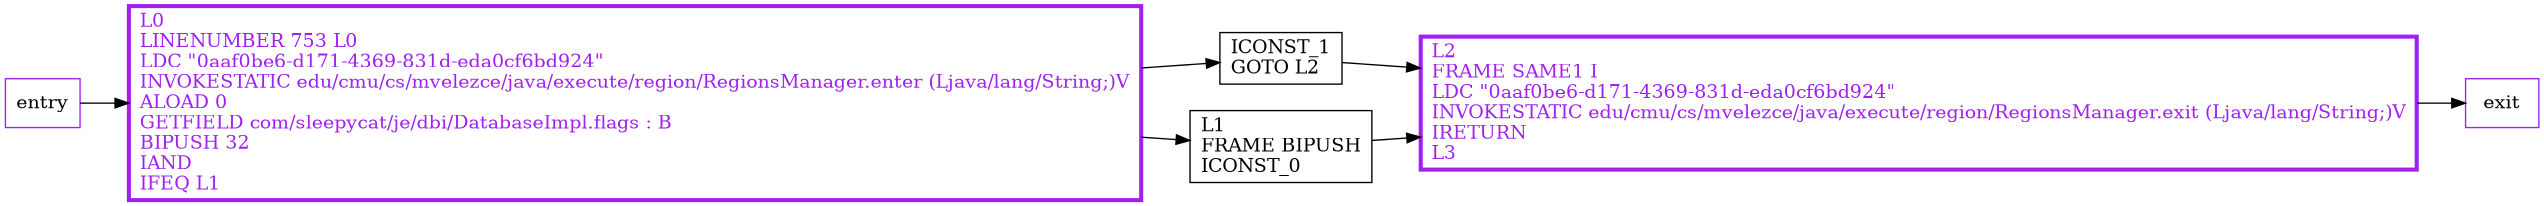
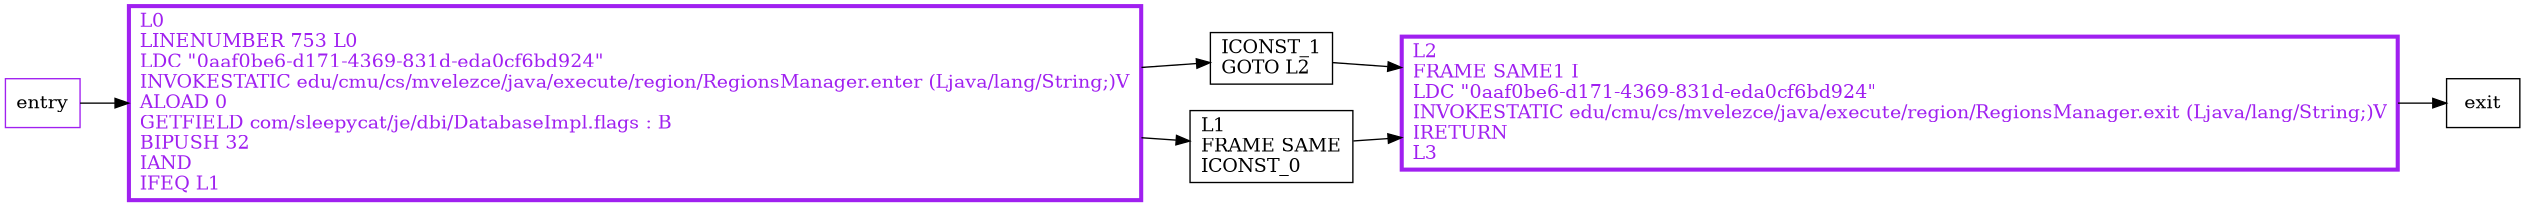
node "exit": color purple -> black
node "L1 FRAME BIPUSH ICONST_0": label "L1 FRAME BIPUSH ICONST_0" -> "L1 FRAME SAME ICONST_0"
